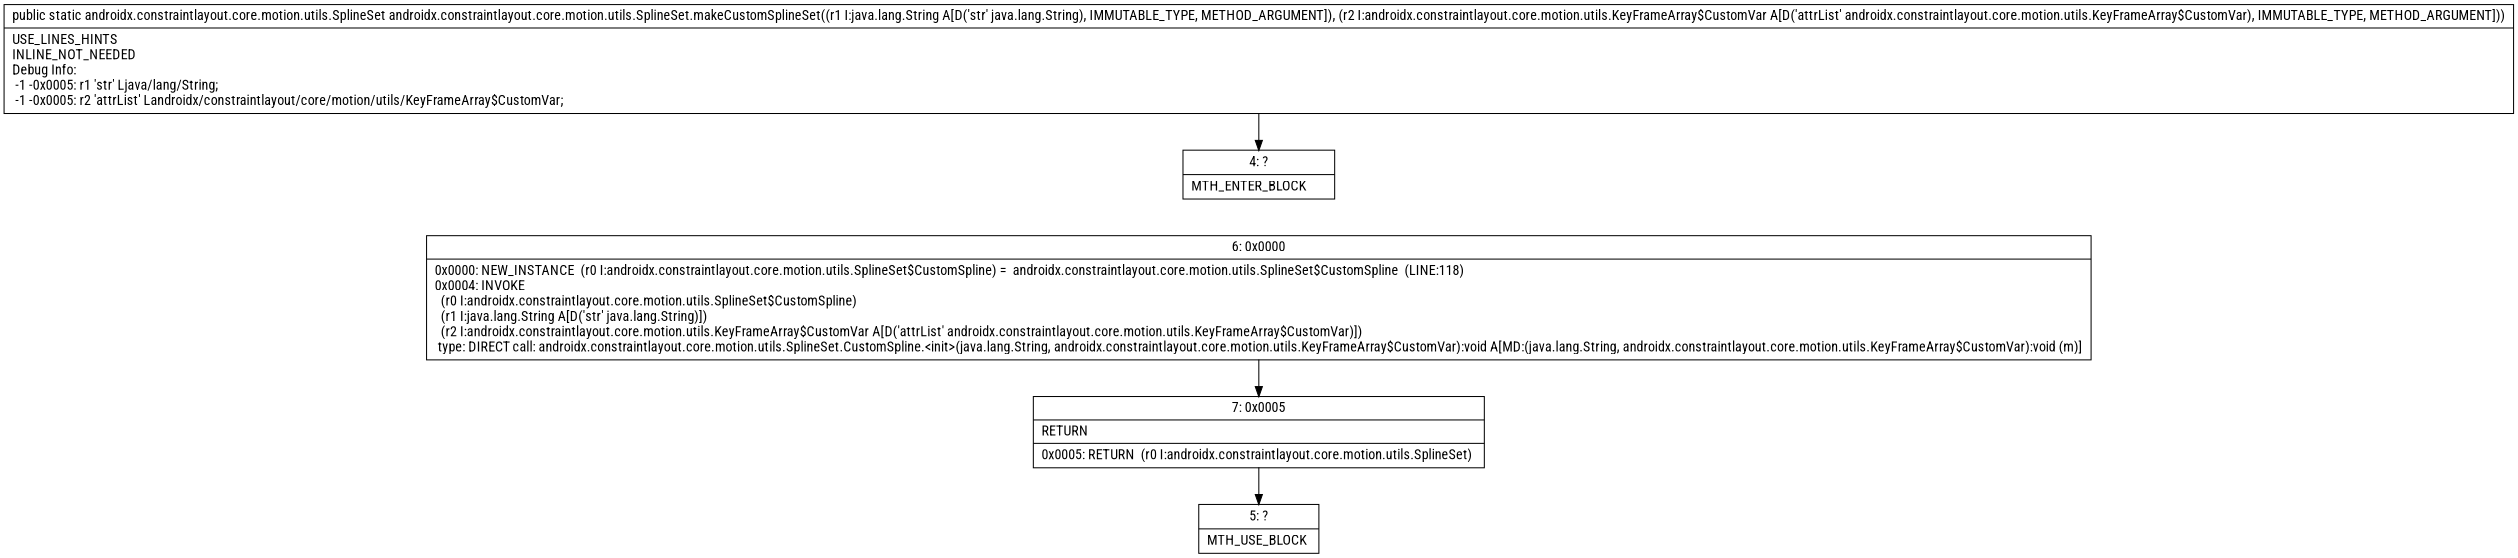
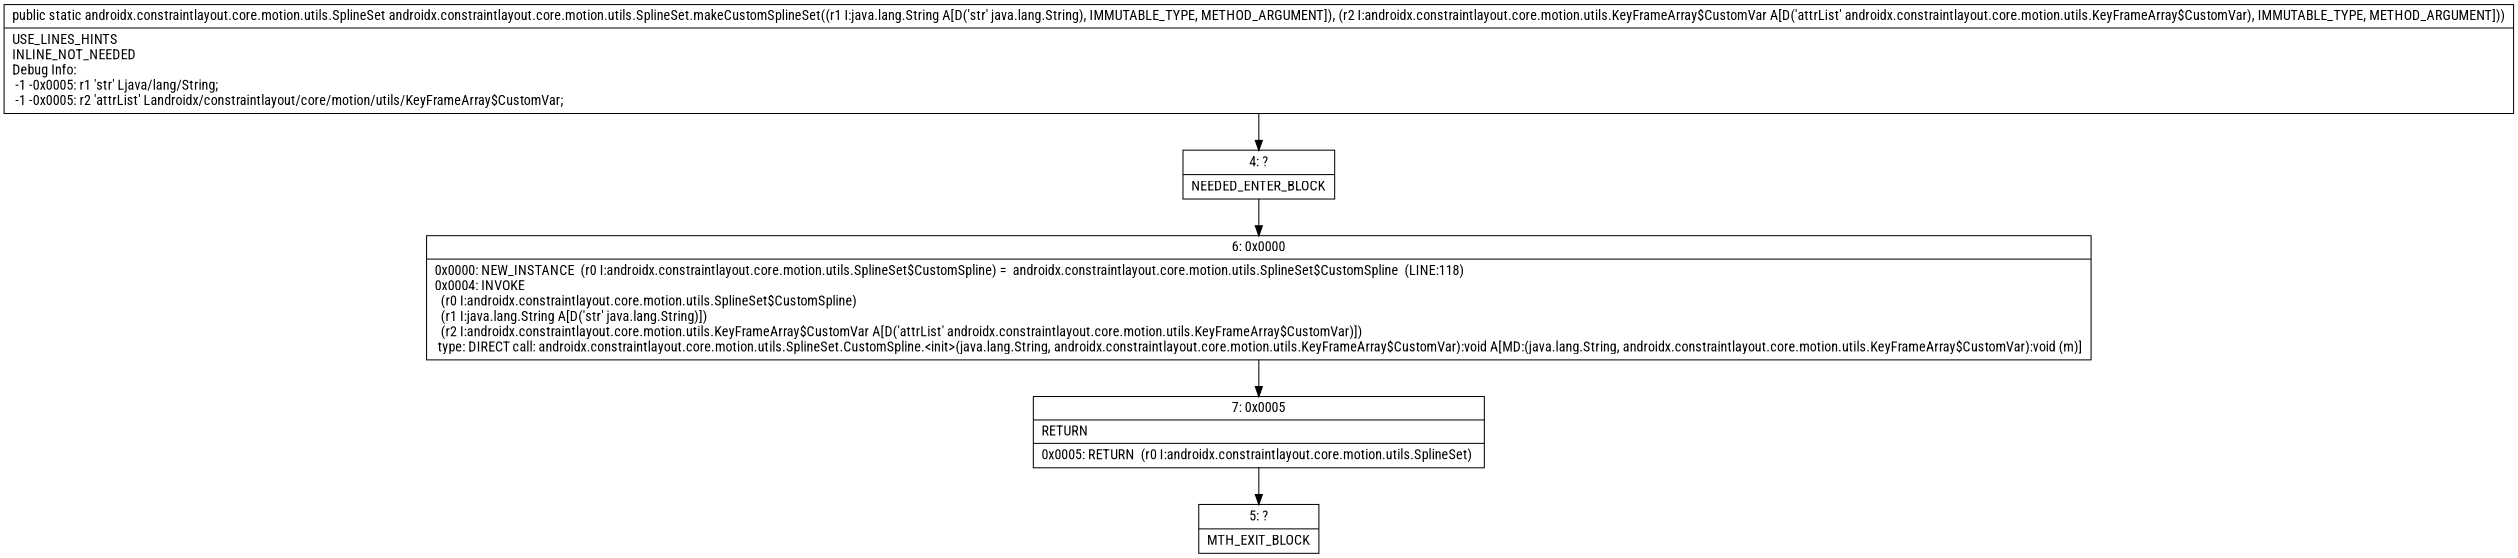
node "4: ?": text "MTH_ENTER_BLOCK" -> "NEEDED_ENTER_BLOCK"
edge "4: ?" -> "6: 0x0000": added
node "5: ?": text "MTH_USE_BLOCK" -> "MTH_EXIT_BLOCK"
